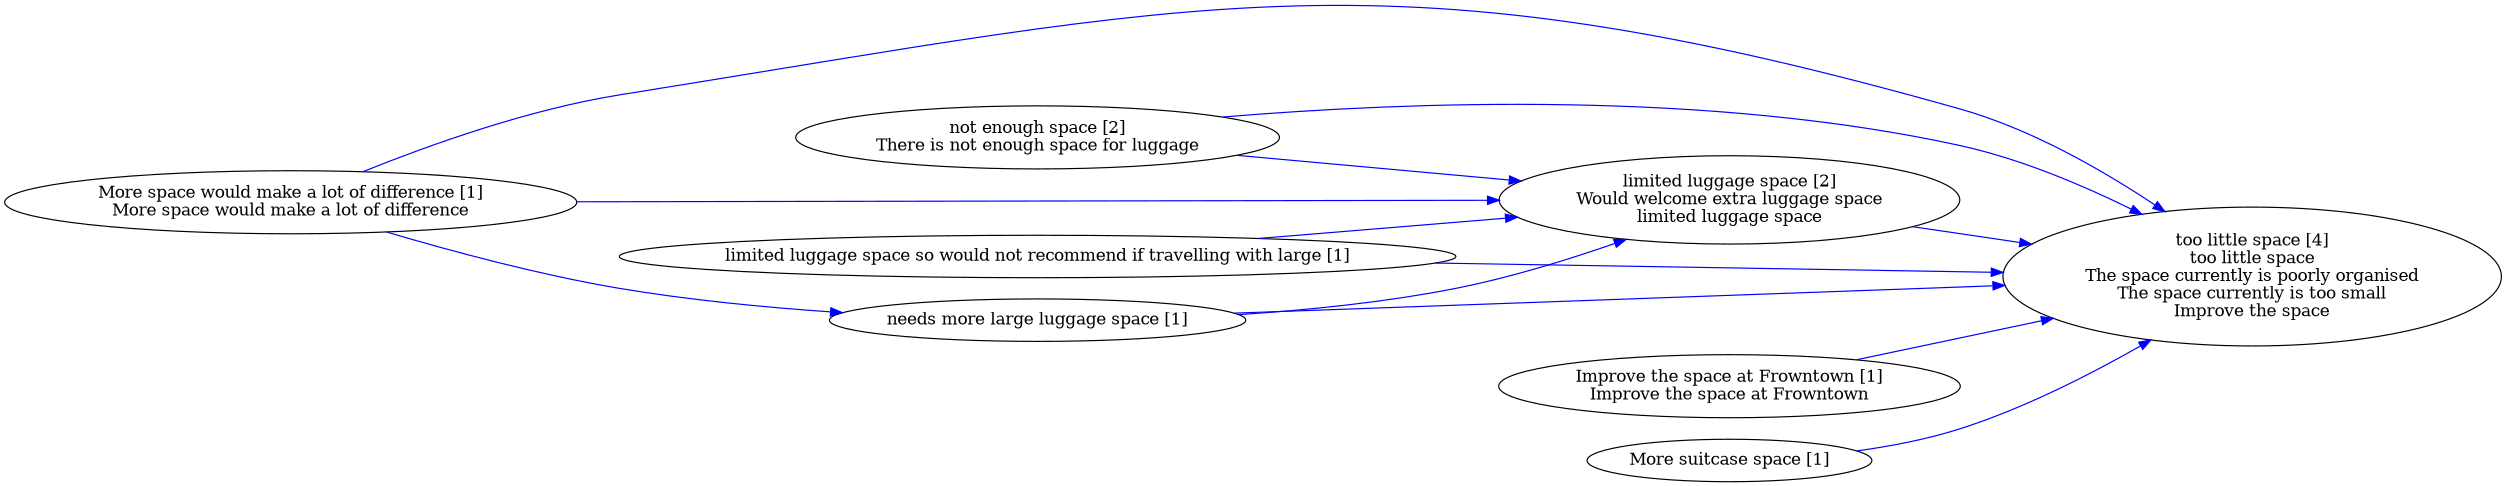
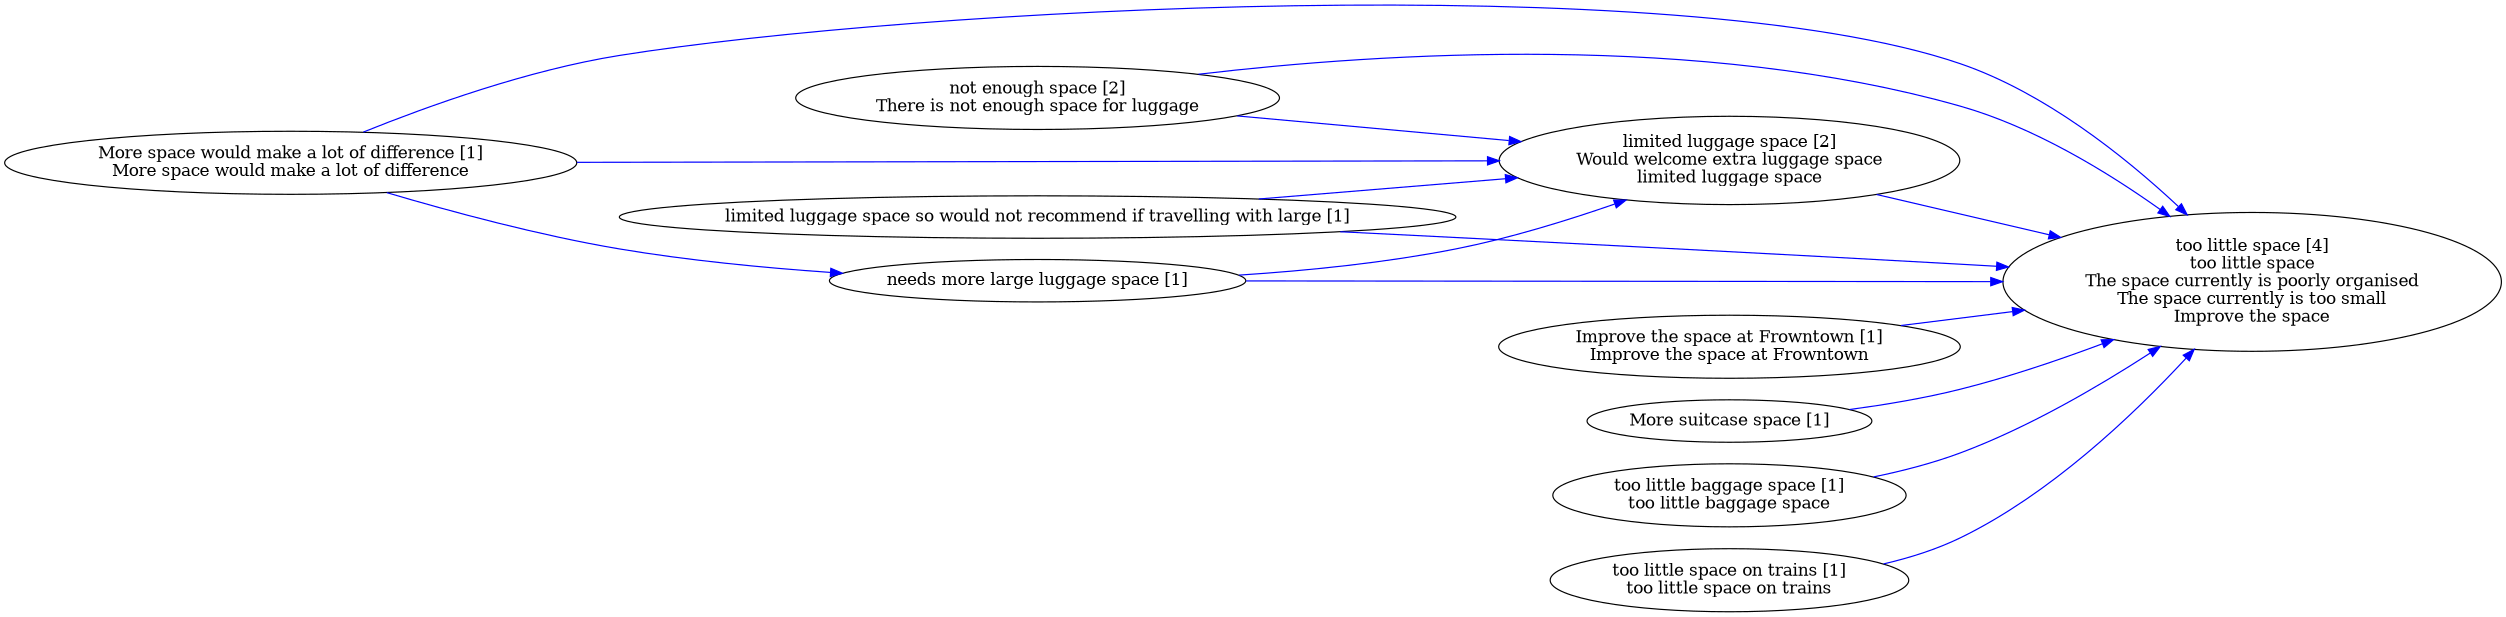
node "too little baggage space [1] too little baggage space": added
node "too little space on trains [1] too little space on trains": added
